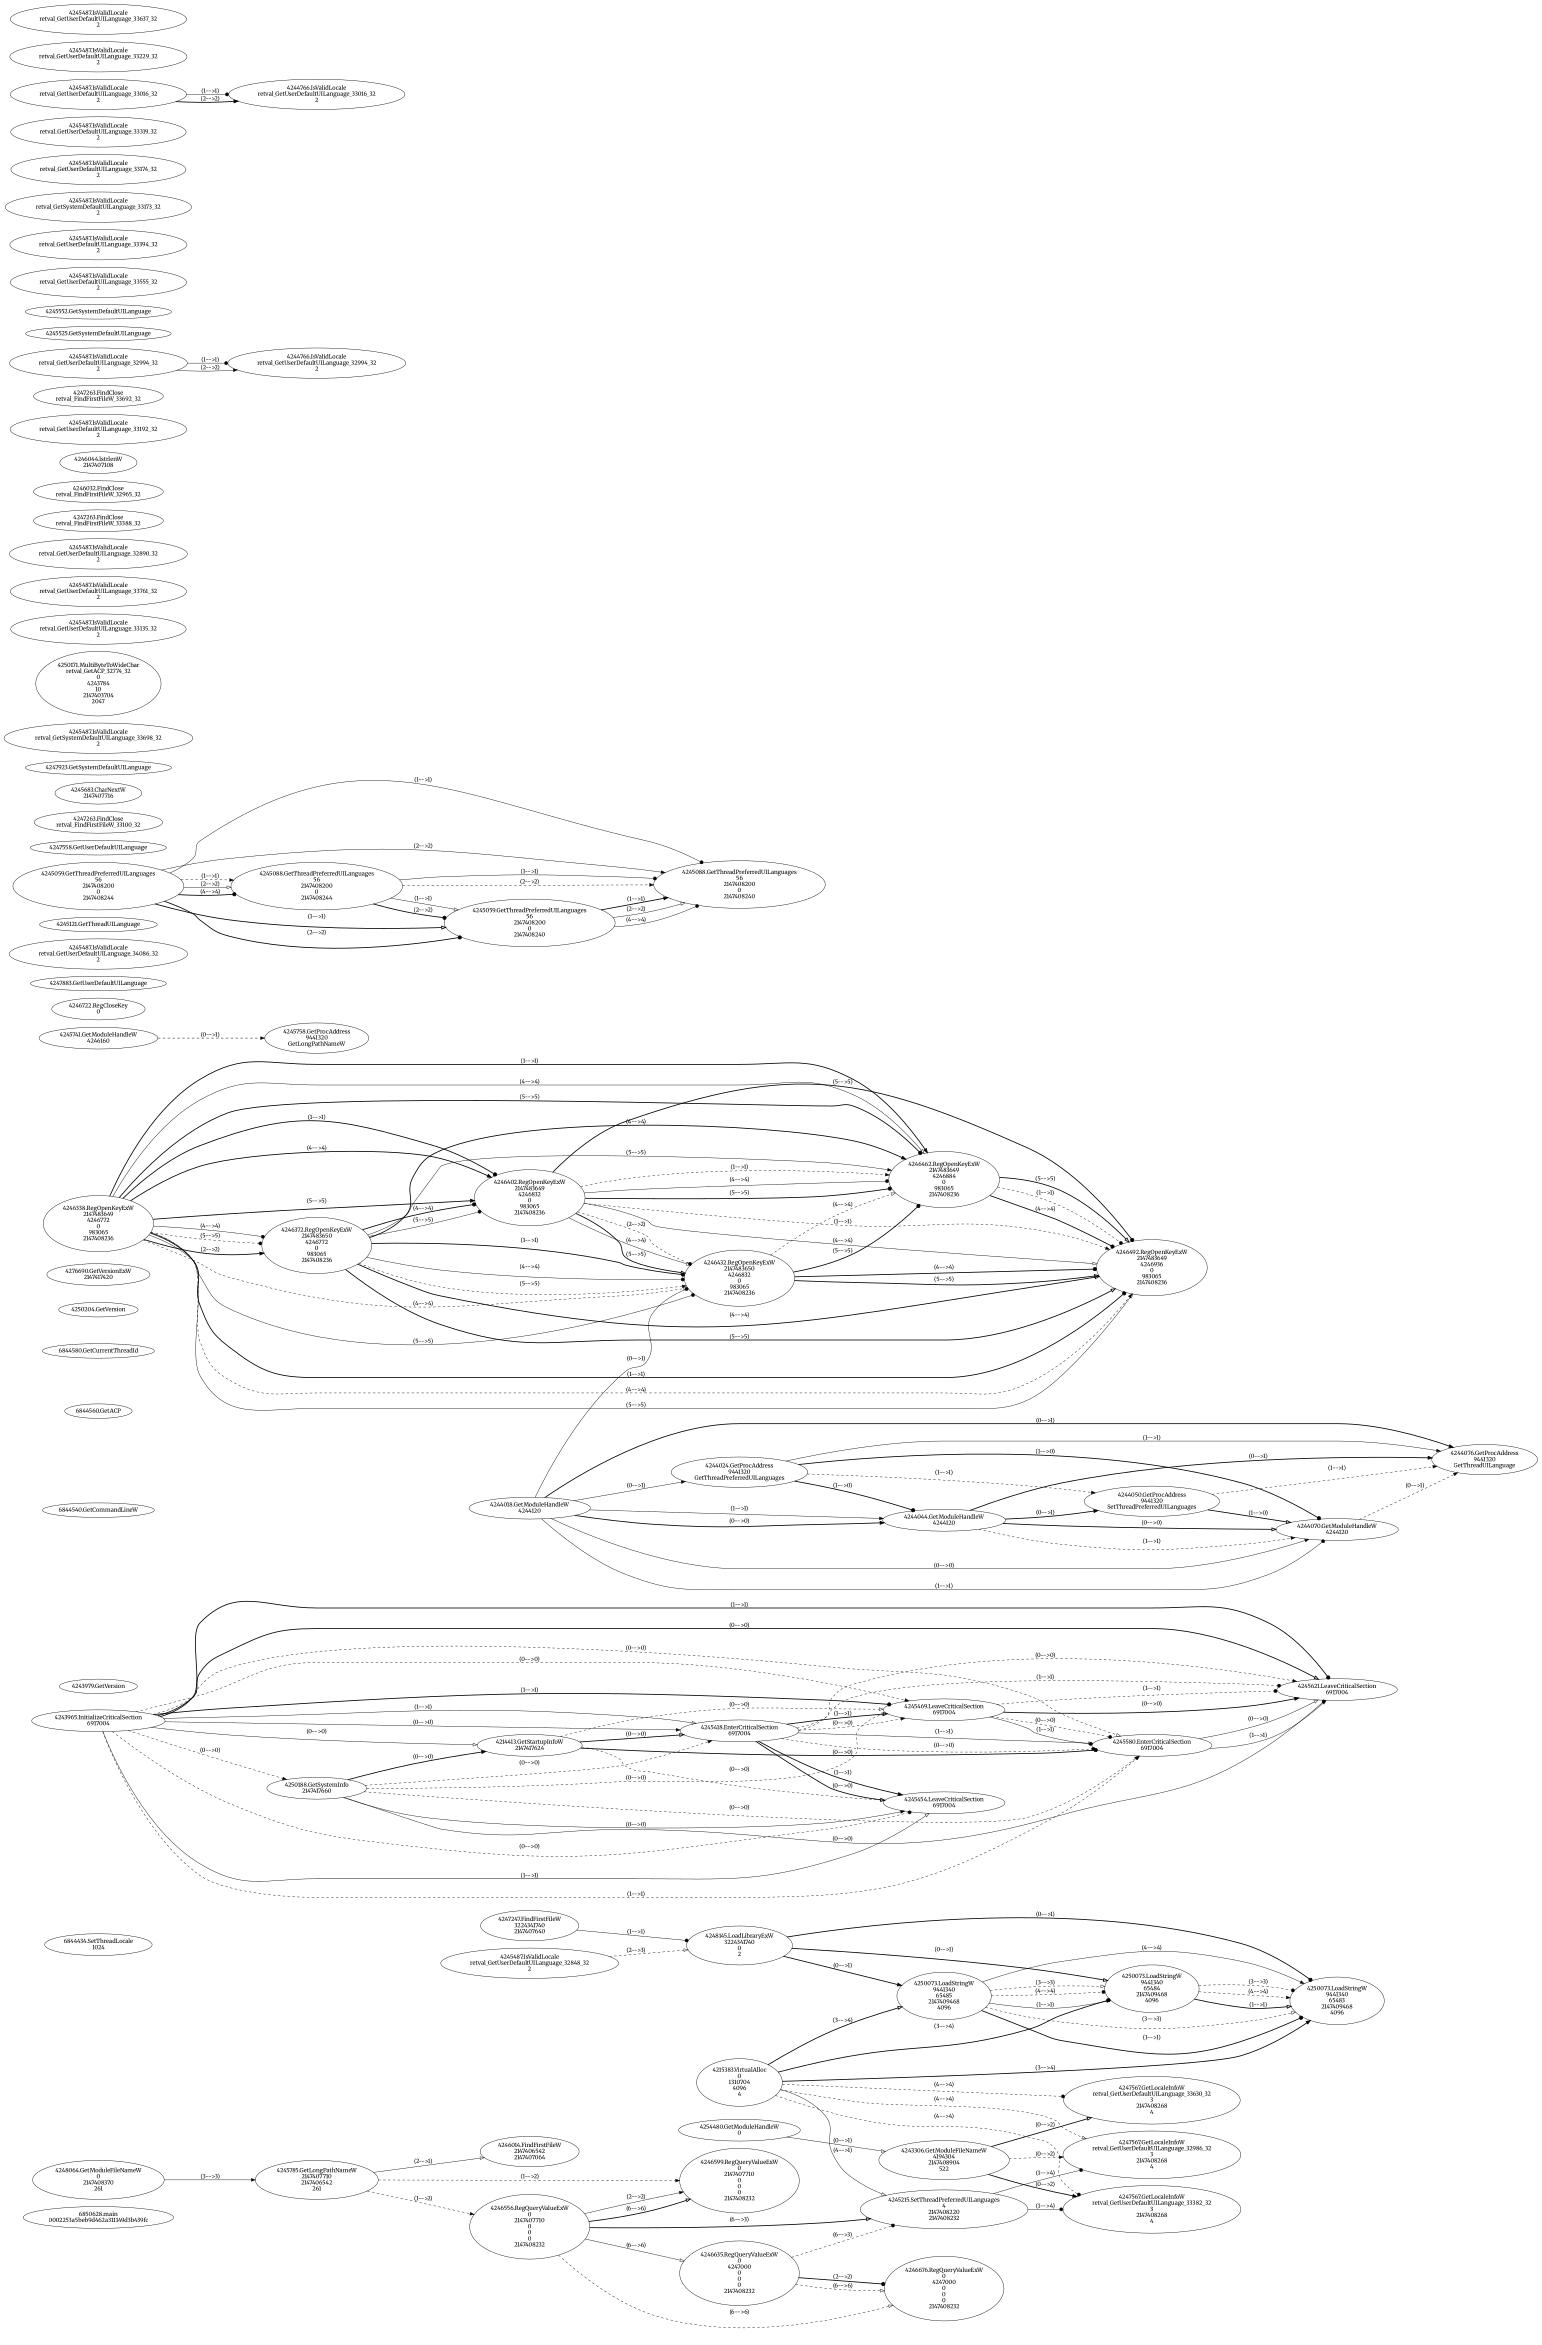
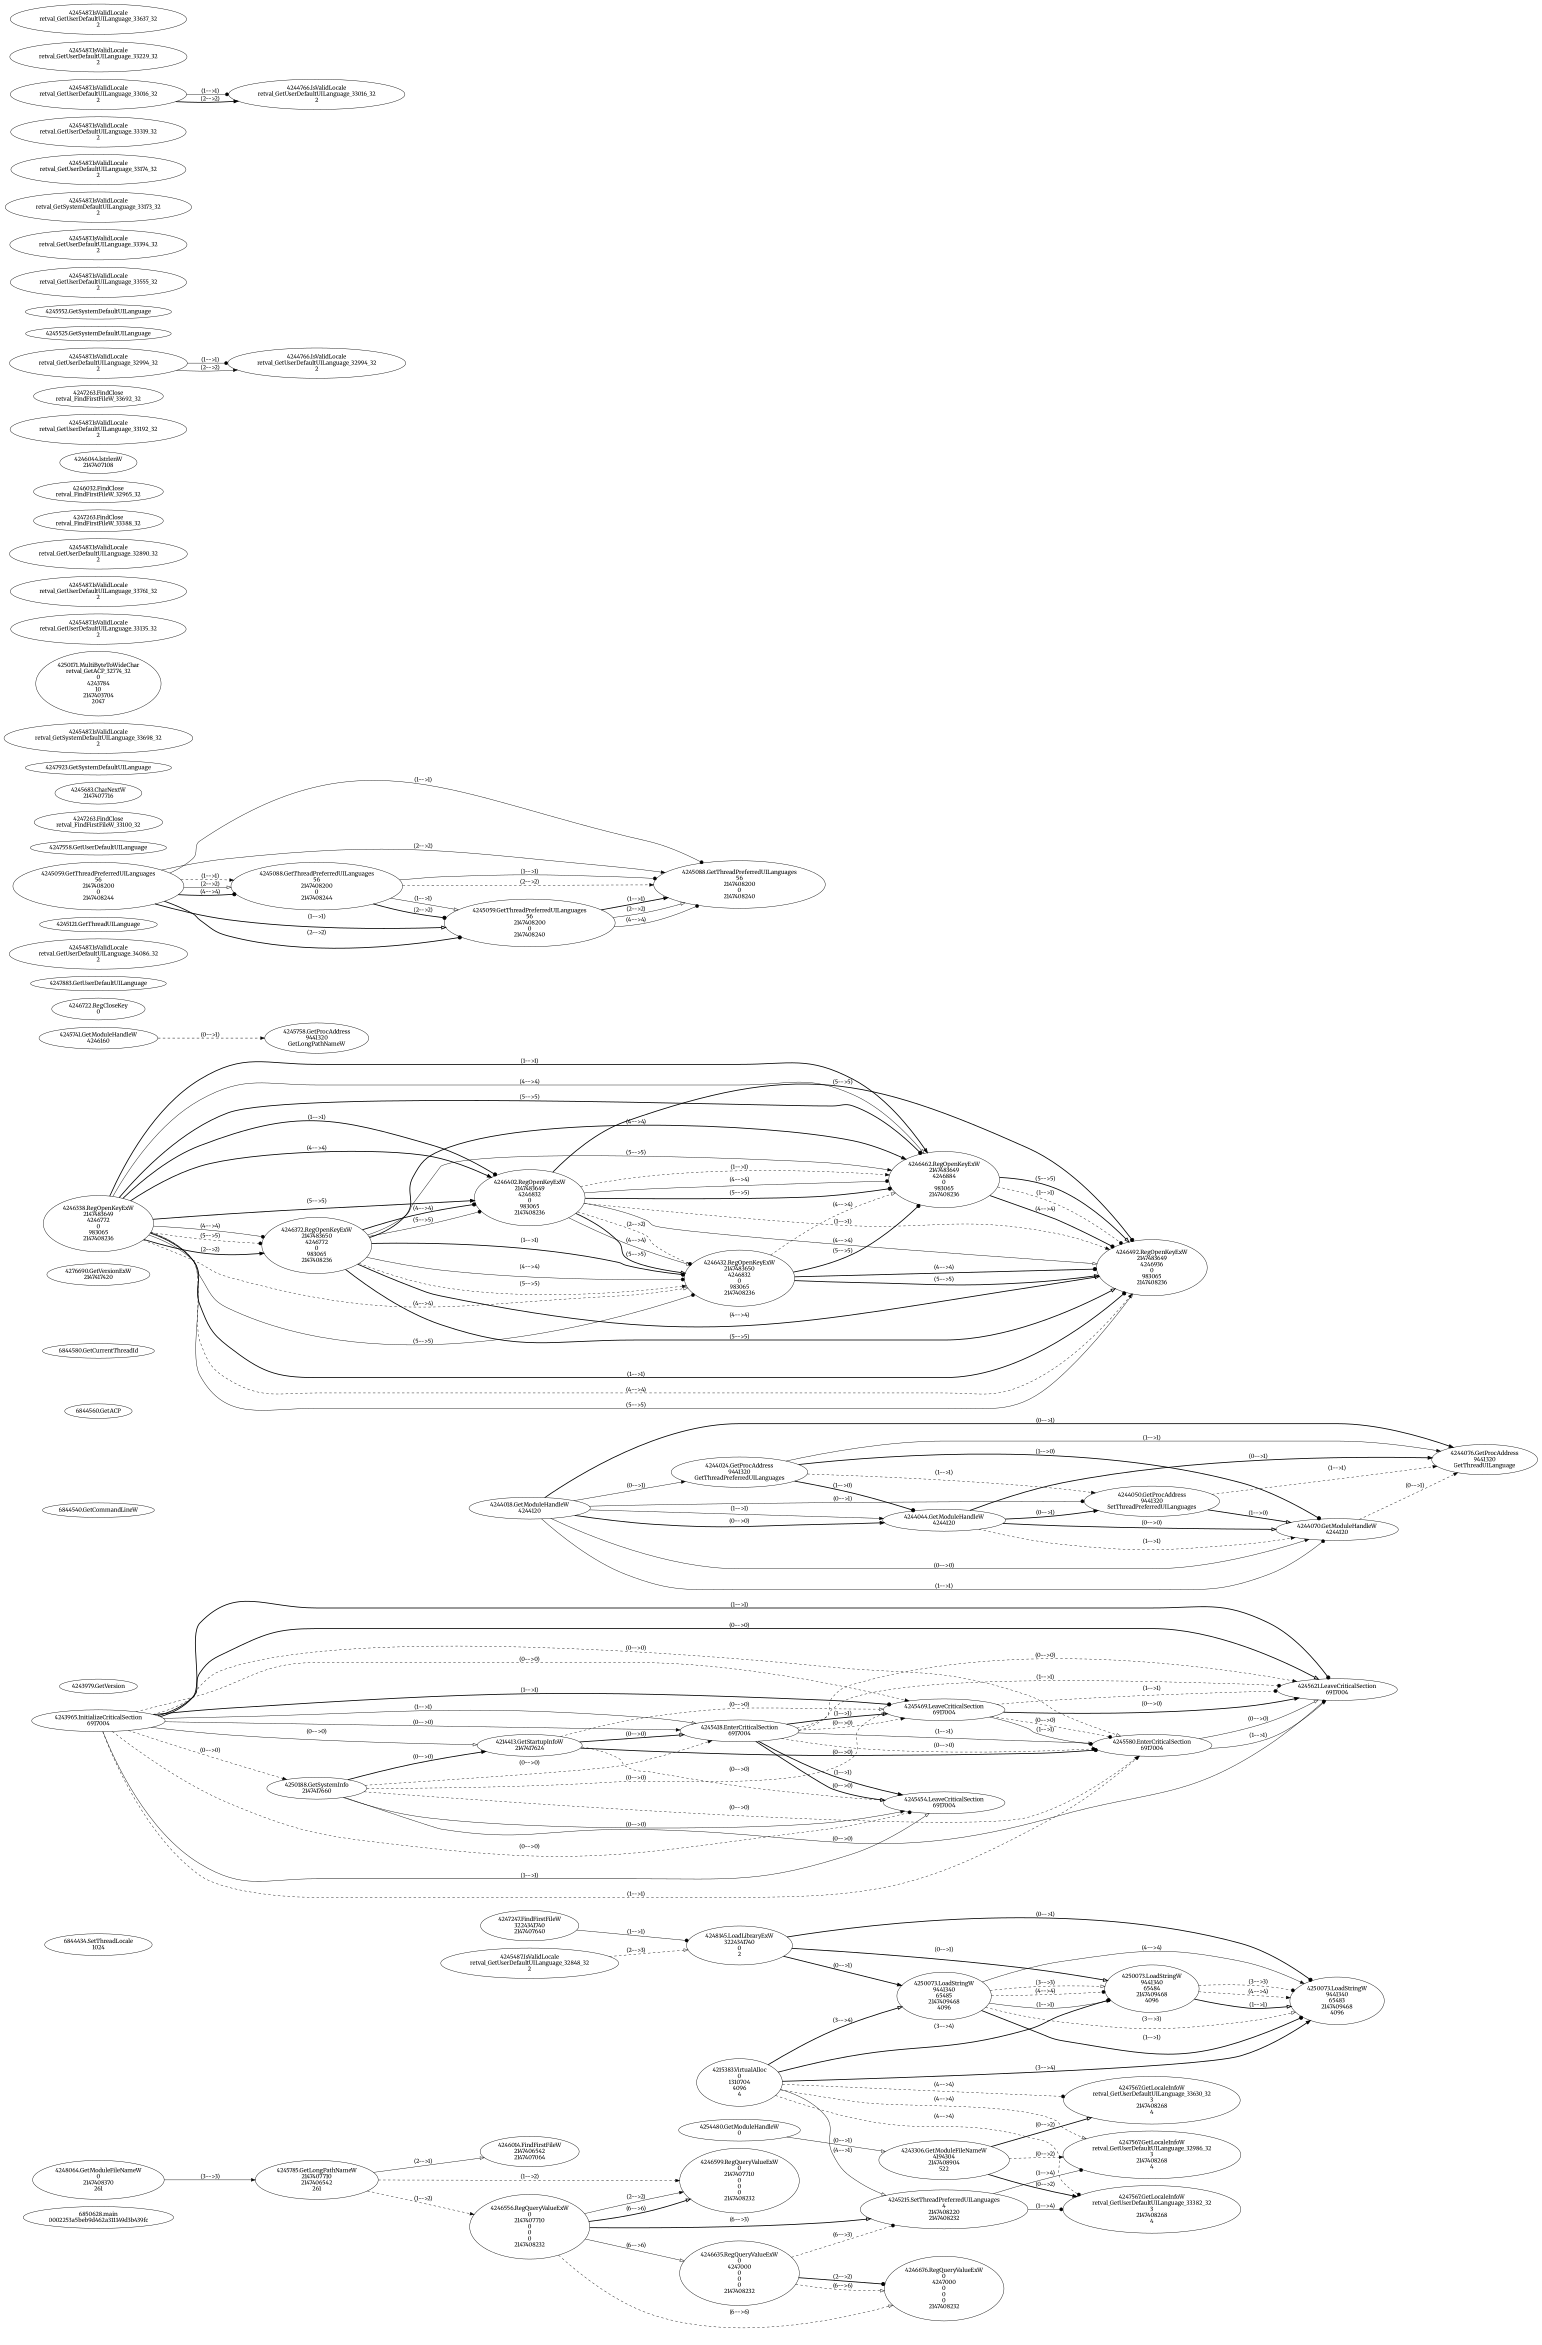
node "4250204.GetVersion": removed
edge "4244018.GetModuleHandleW 4244120" -> "4246432.RegOpenKeyExW 2147483650 4246832 0 983065 2147408236": now "4244018.GetModuleHandleW 4244120" -> "4244050.GetProcAddress 9441320 SetThreadPreferredUILanguages"
